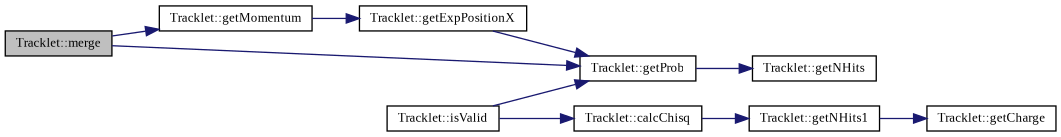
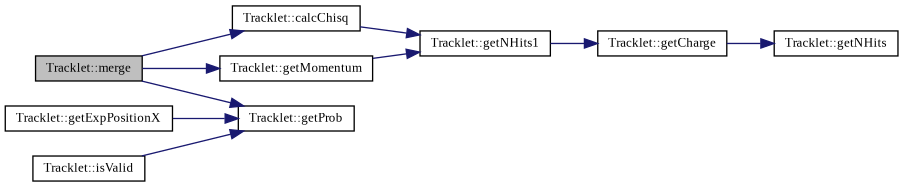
edge "Tracklet::getMomentum" -> "Tracklet::getExpPositionX": now "Tracklet::getMomentum" -> "Tracklet::getNHits1"
edge "Tracklet::getProb" -> "Tracklet::getNHits": now "Tracklet::getCharge" -> "Tracklet::getNHits"
edge "Tracklet::isValid" -> "Tracklet::calcChisq": now "Tracklet::merge" -> "Tracklet::calcChisq"
